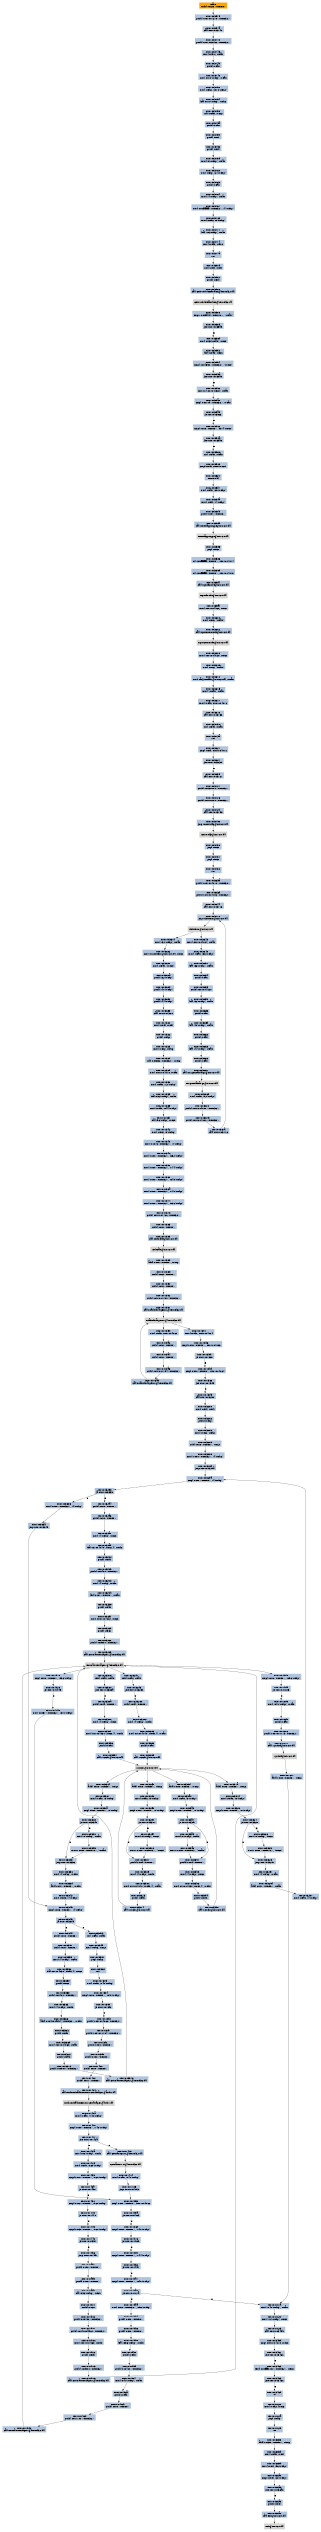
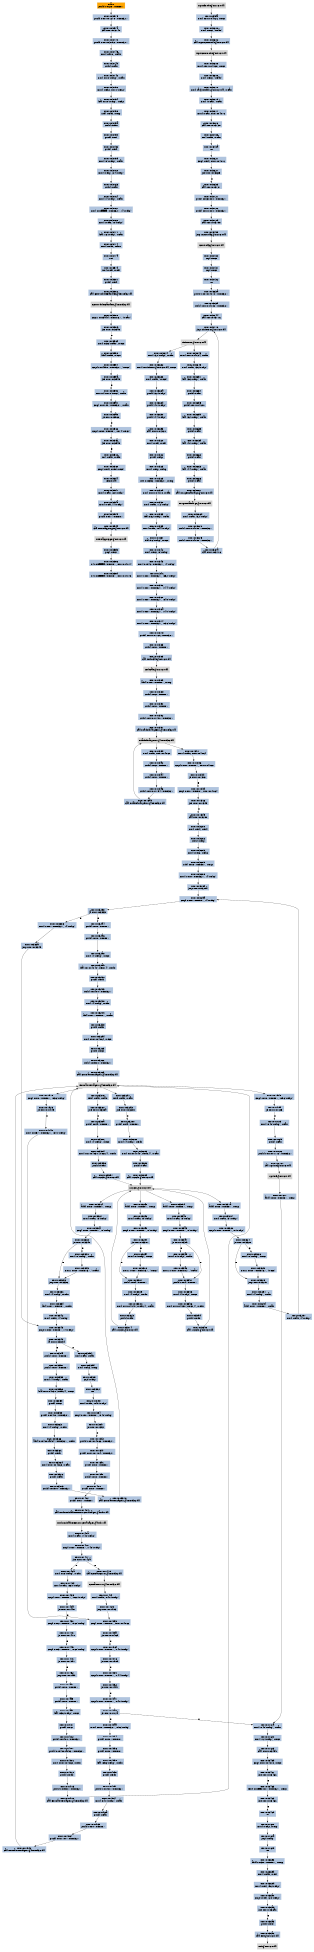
node "0x010035f4 call __p__fmode@msvcrt.dll": removed
